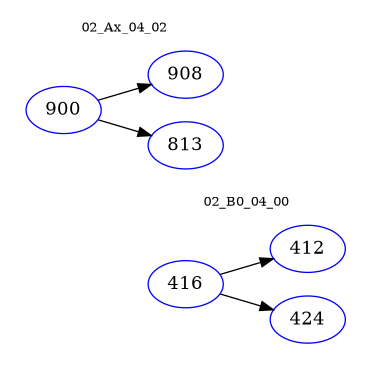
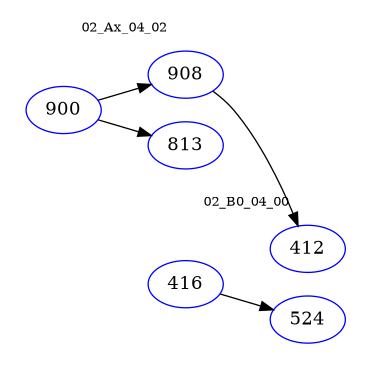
edge "416" -> "412": now "908" -> "412"
node "424": label "424" -> "524"
